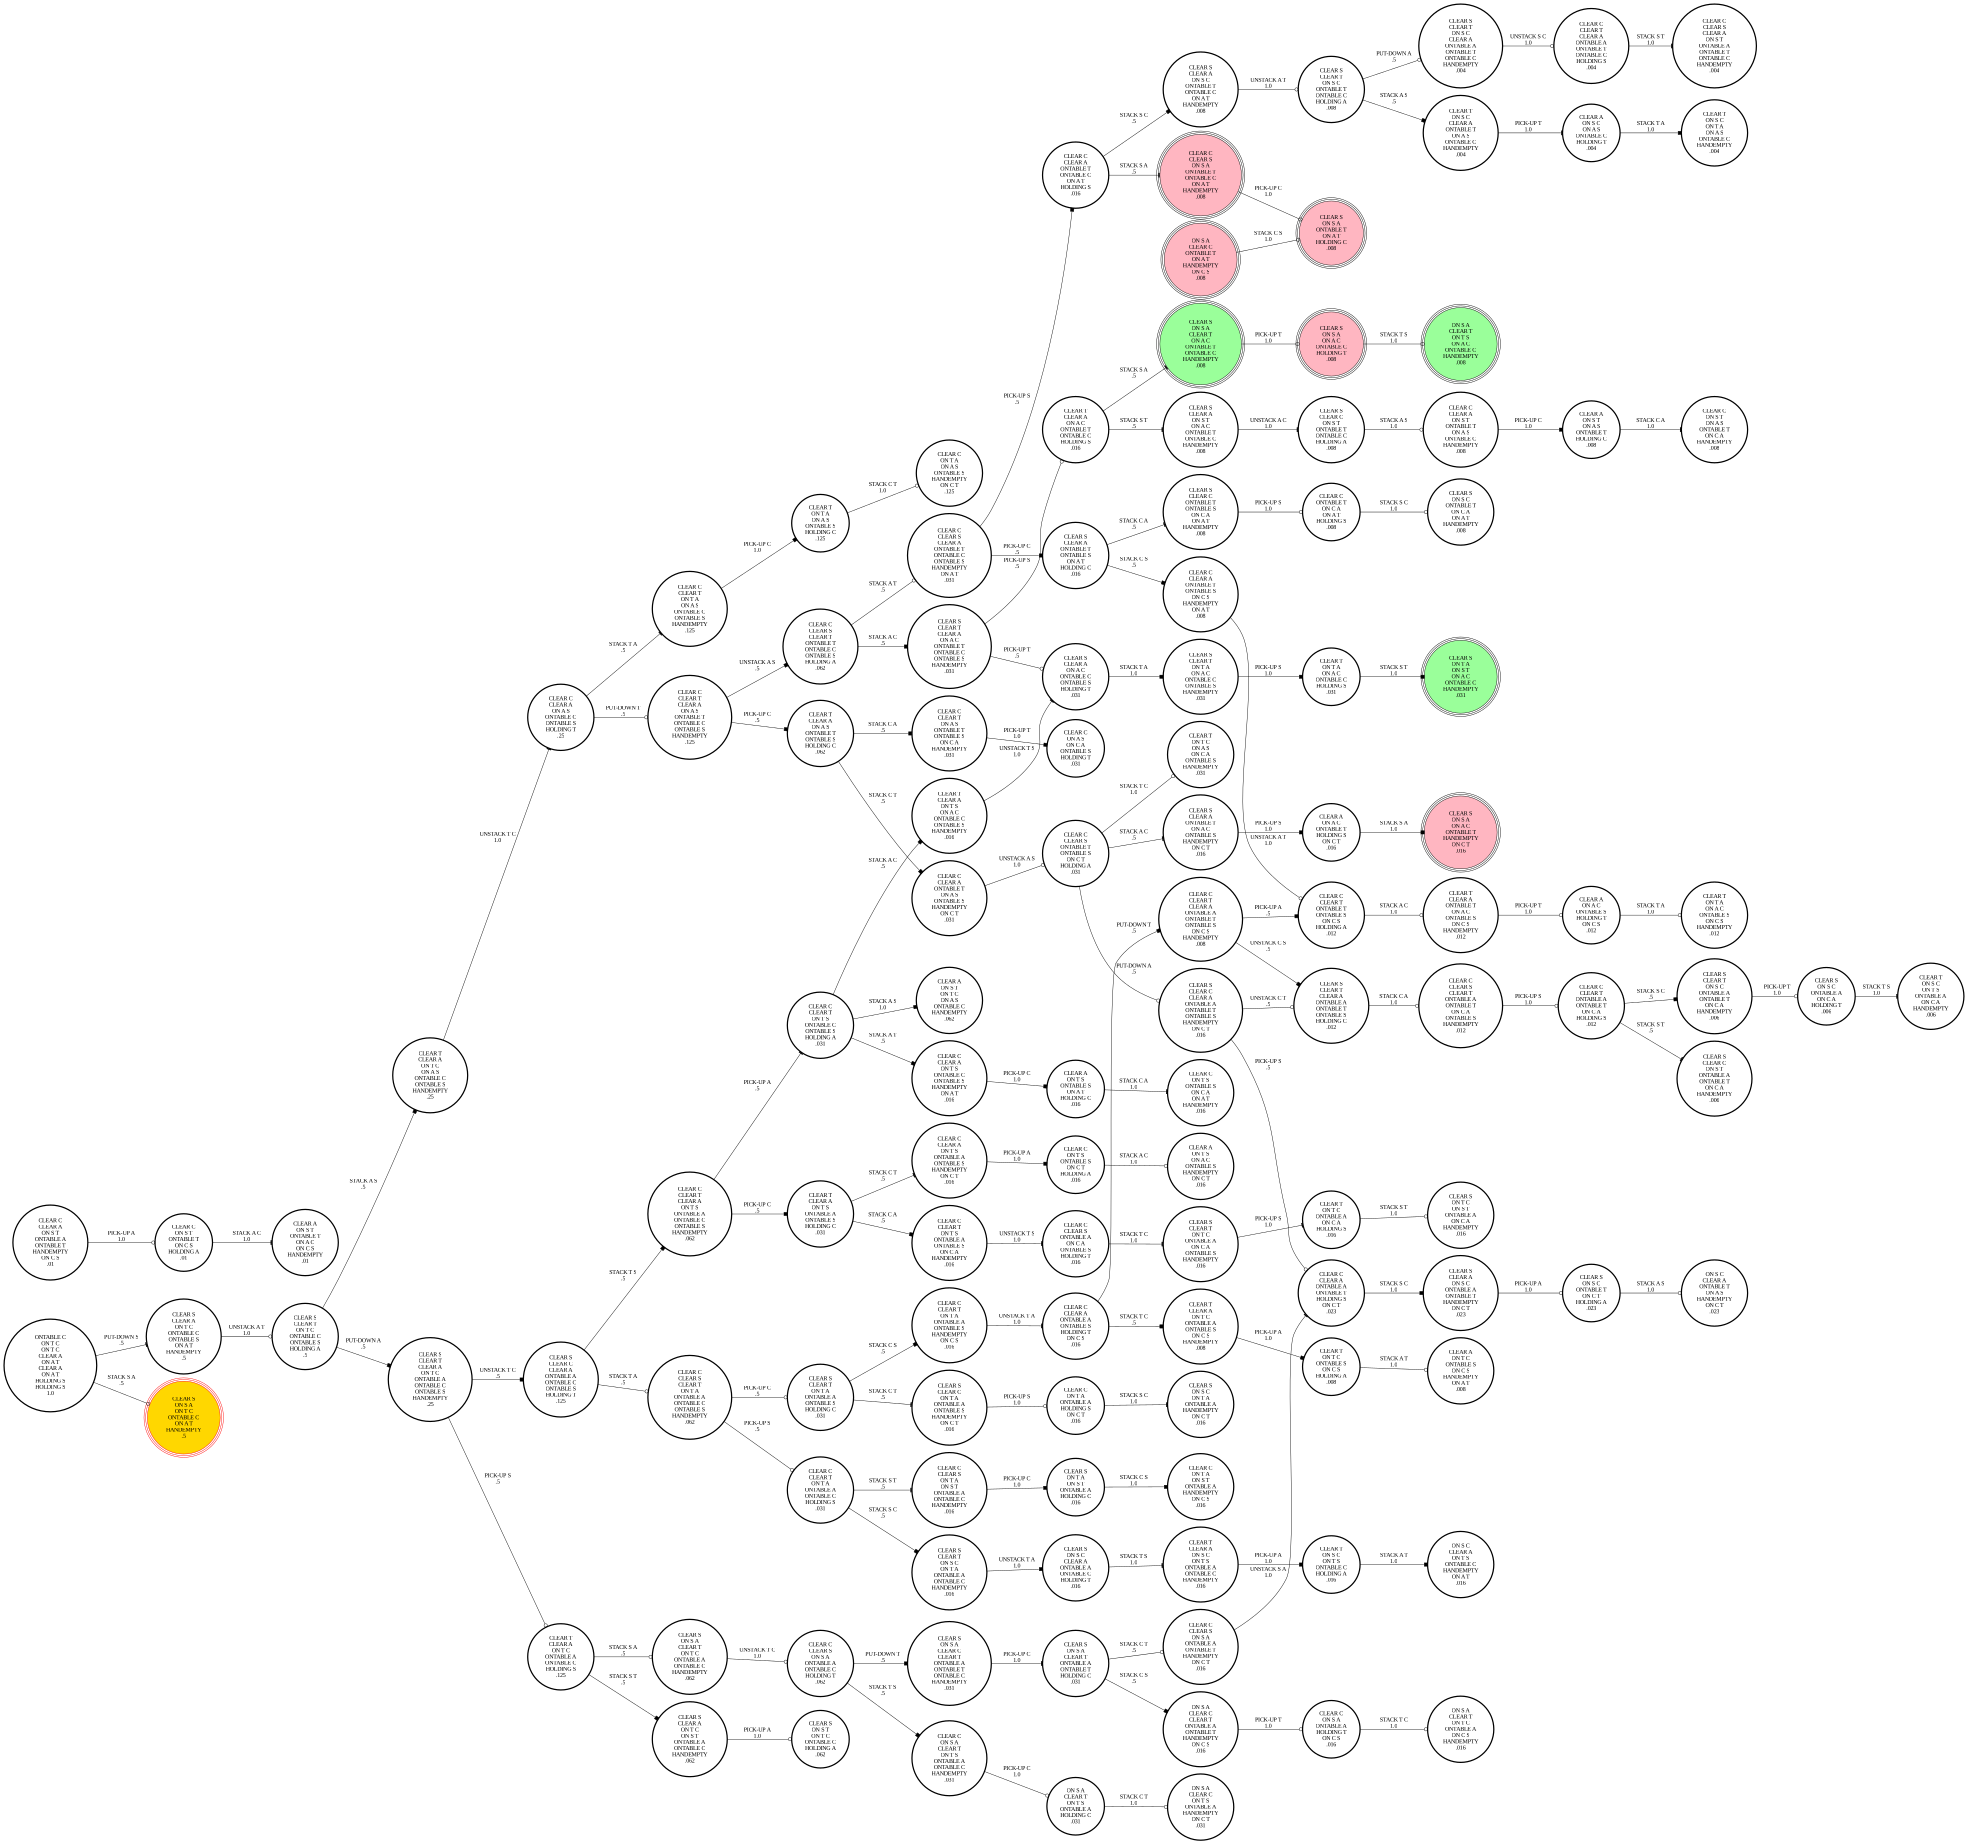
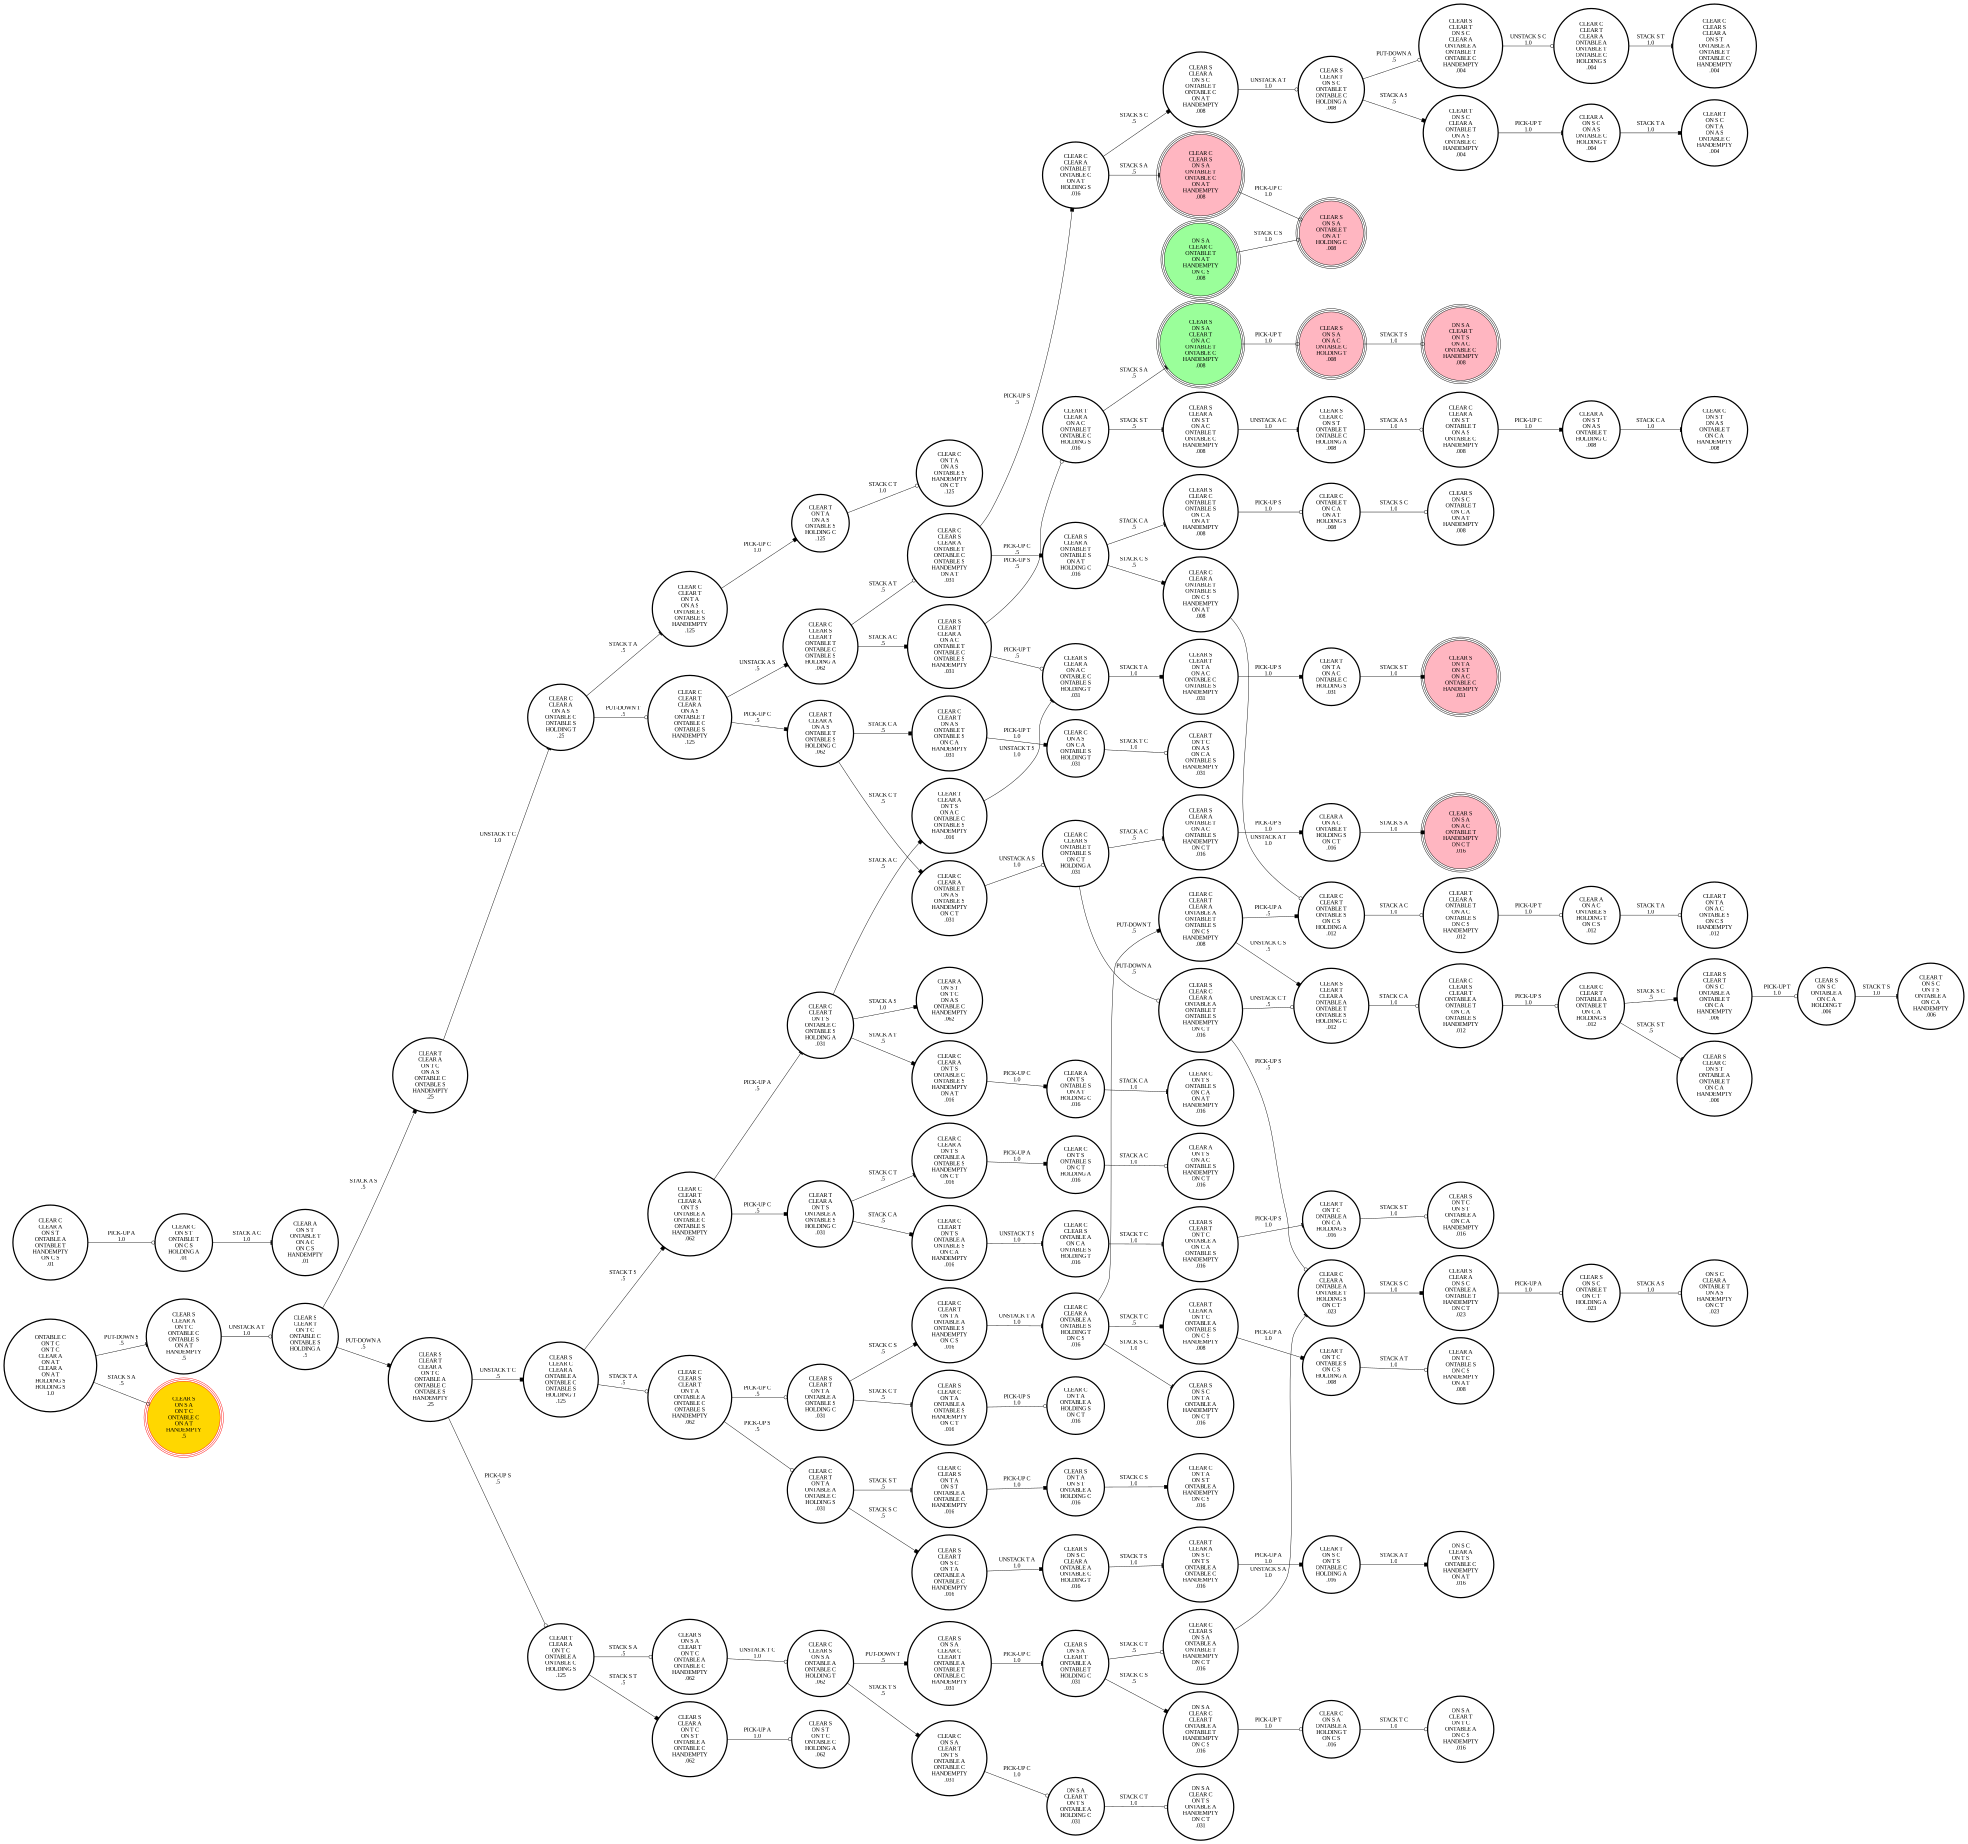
node "ON S A CLEAR C ONTABLE T ON A T HANDEMPTY ON C S .008": fillcolor lightpink -> palegreen1
node "ON S A CLEAR T ON T S ON A C ONTABLE C HANDEMPTY .008": fillcolor palegreen1 -> lightpink
node "CLEAR S ON T A ON S T ON A C ONTABLE C HANDEMPTY .031": fillcolor palegreen1 -> lightpink
edge "CLEAR C CLEAR S ONTABLE T ONTABLE S ON C T HOLDING A .031" -> "CLEAR T ON T C ON A S ON C A ONTABLE S HANDEMPTY .031": now "CLEAR C ON A S ON C A ONTABLE S HOLDING T .031" -> "CLEAR T ON T C ON A S ON C A ONTABLE S HANDEMPTY .031"
edge "CLEAR C ON T A ONTABLE A HOLDING S ON C T .016" -> "CLEAR S ON S C ON T A ONTABLE A HANDEMPTY ON C T .016": now "CLEAR C CLEAR A ONTABLE A ONTABLE S HOLDING T ON C S .016" -> "CLEAR S ON S C ON T A ONTABLE A HANDEMPTY ON C T .016"
